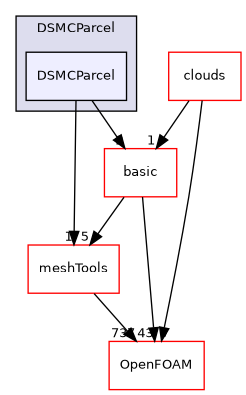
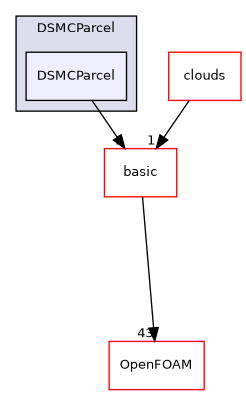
edge "clouds" -> "OpenFOAM": removed
node "meshTools": removed
